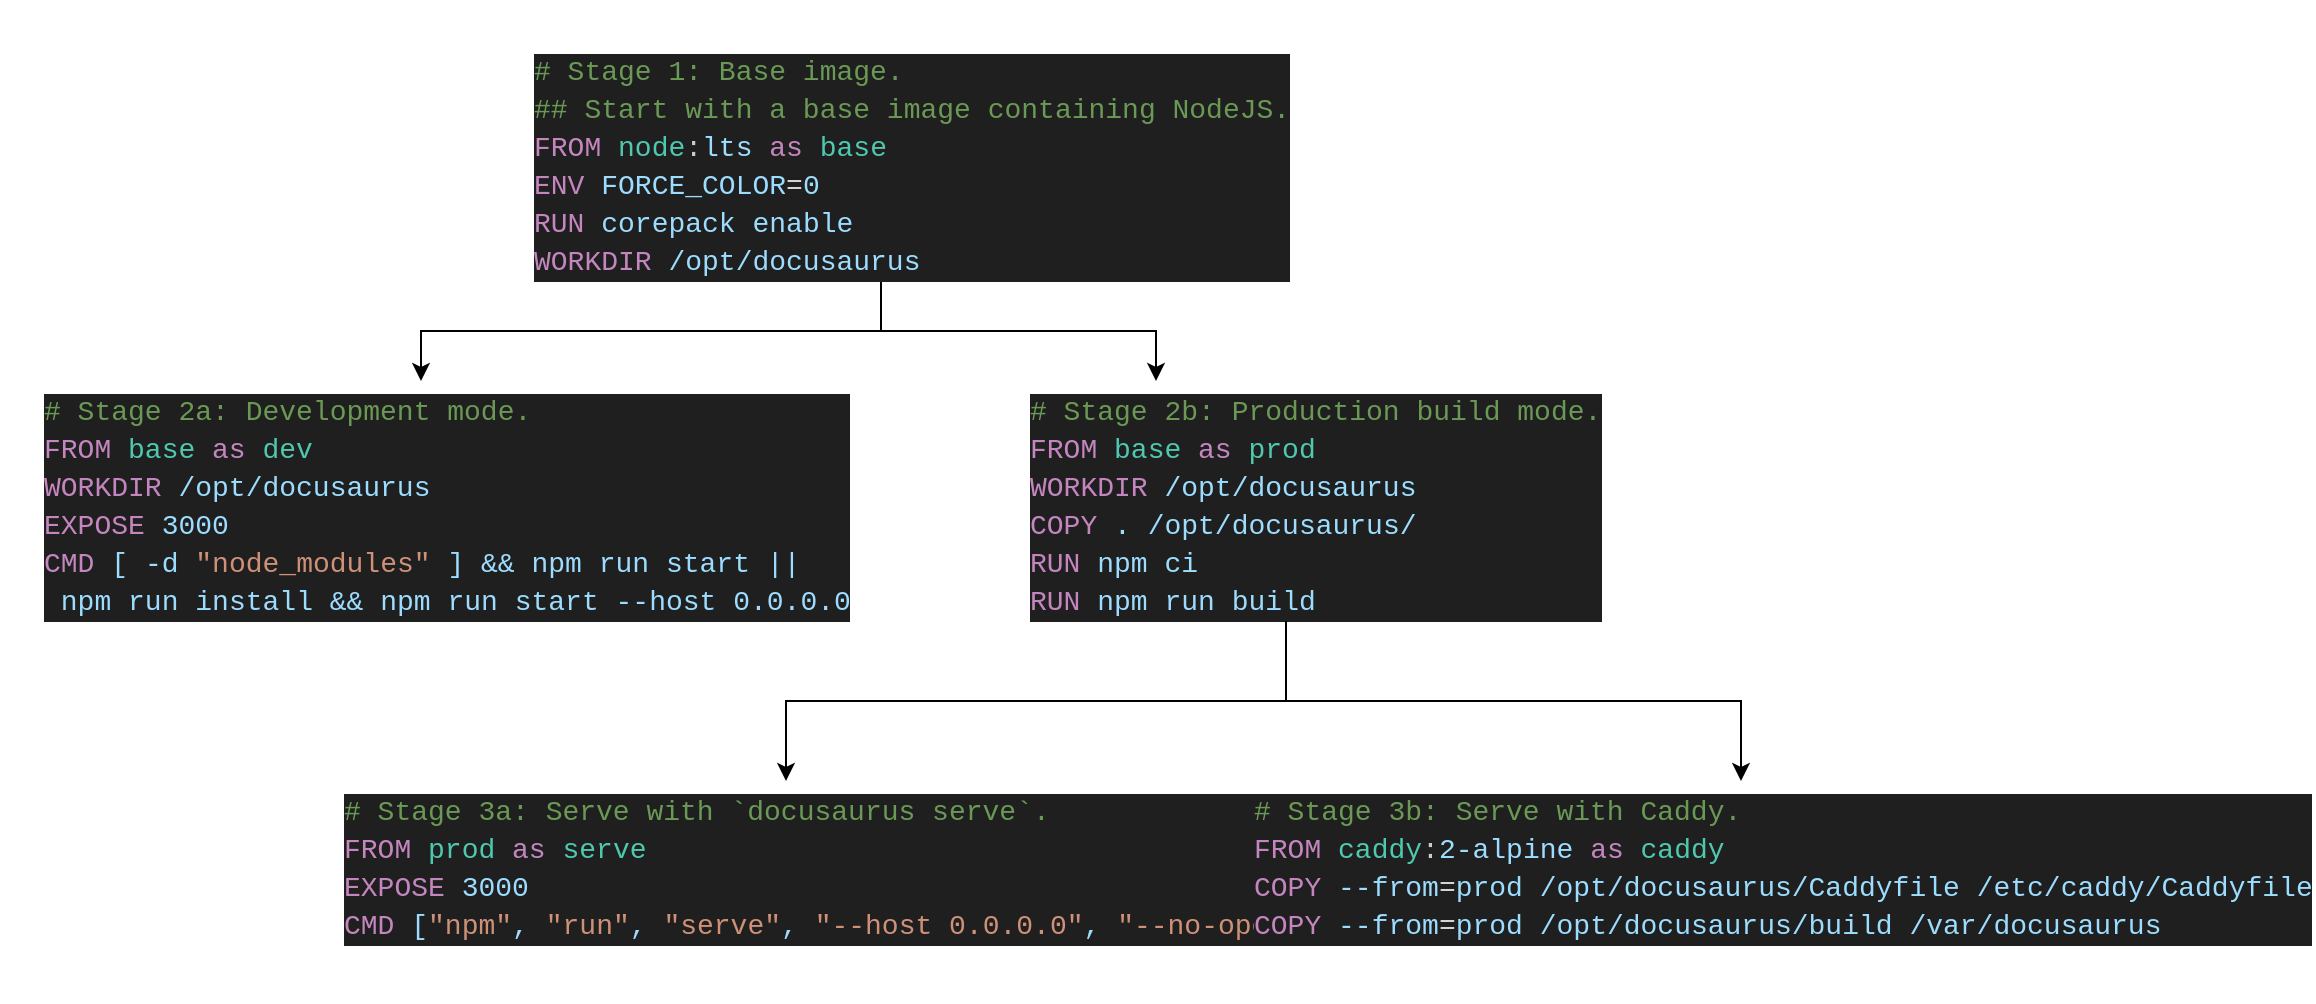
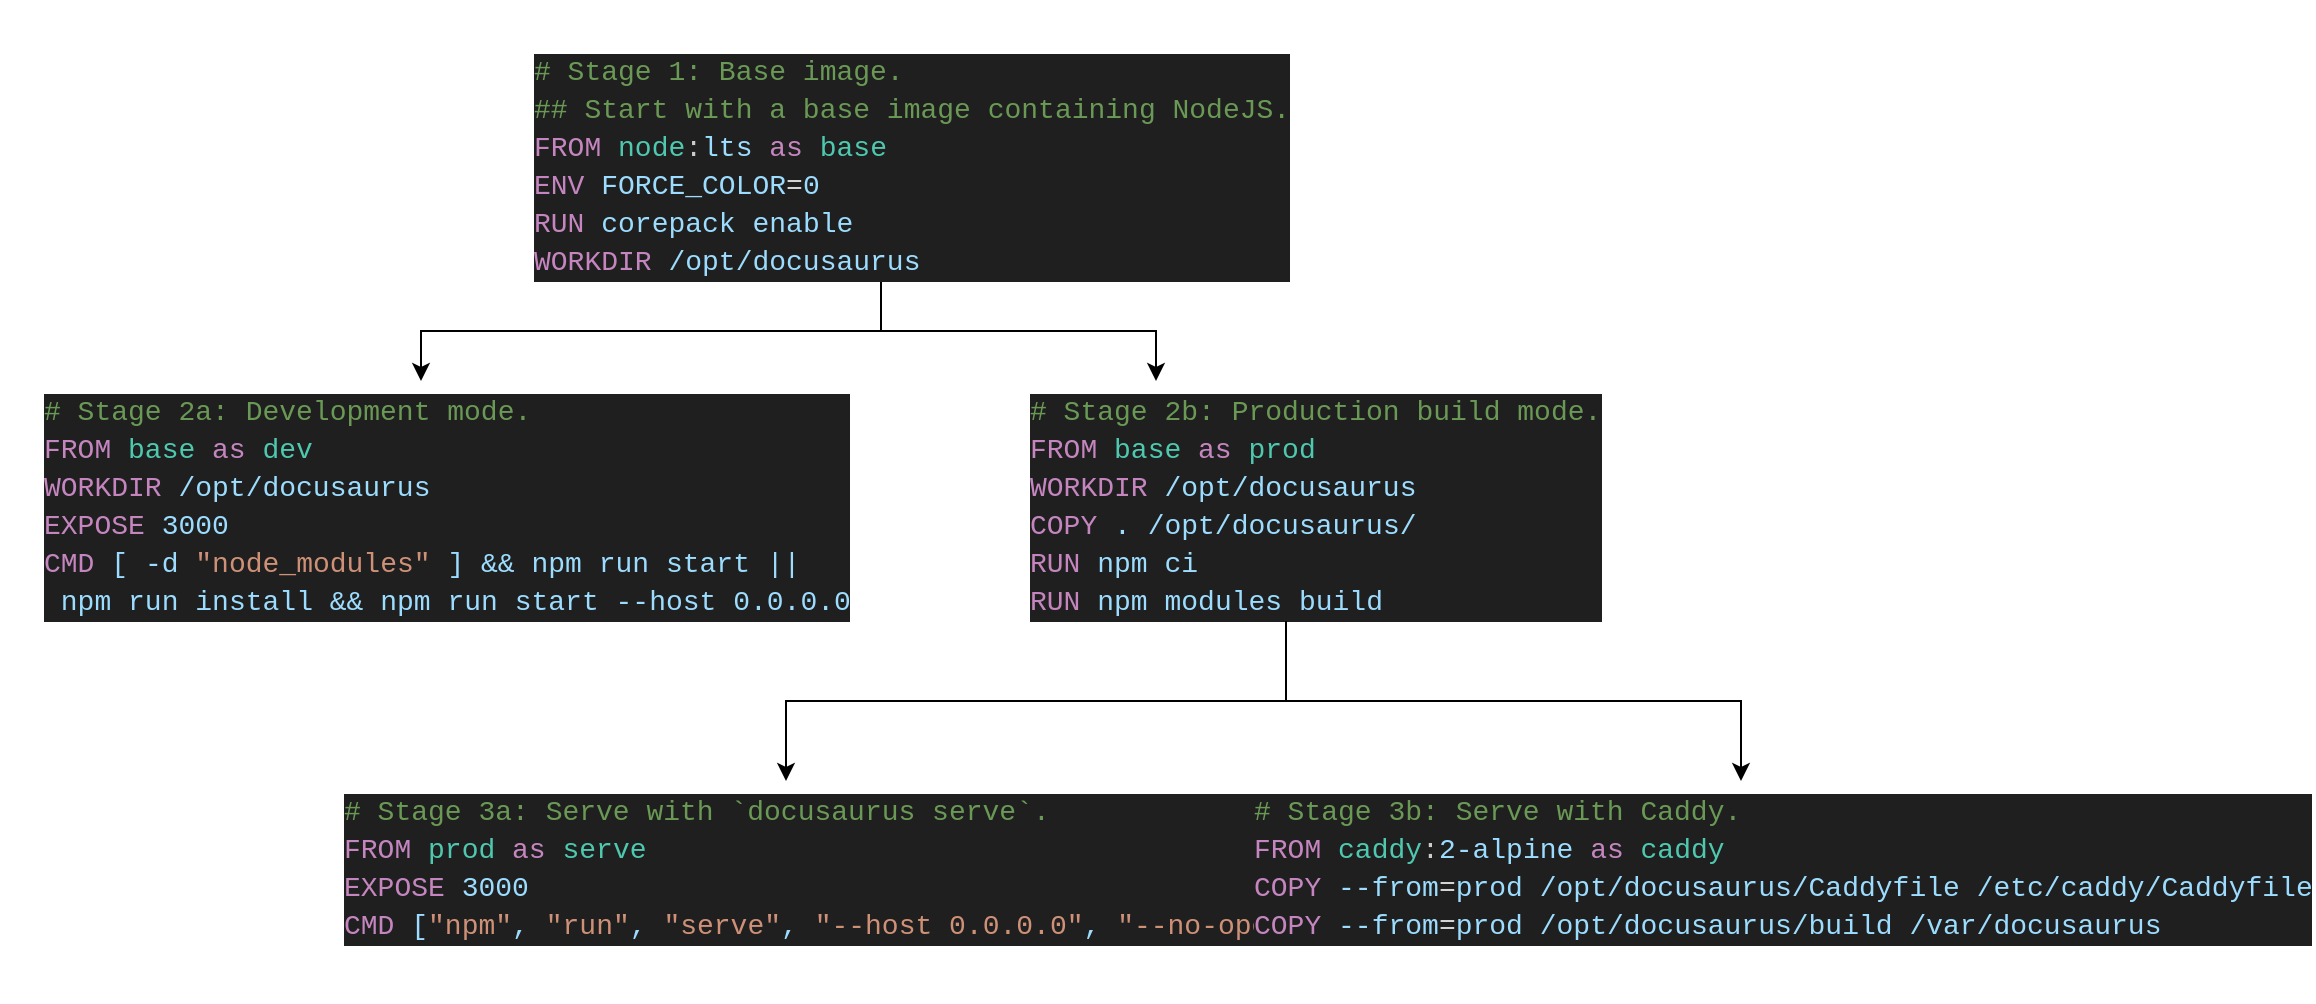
node "# Stage 2b: Production build mode. FROM base as prod WORKDIR /opt/docusaurus COPY . /opt/docusaurus/ RUN npm ci RUN npm run build": label "# Stage 2b: Production build mode. FROM base as prod WORKDIR /opt/docusaurus COPY . /opt/docusaurus/ RUN npm ci RUN npm run build" -> "# Stage 2b: Production build mode. FROM base as prod WORKDIR /opt/docusaurus COPY . /opt/docusaurus/ RUN npm ci RUN npm modules build"
